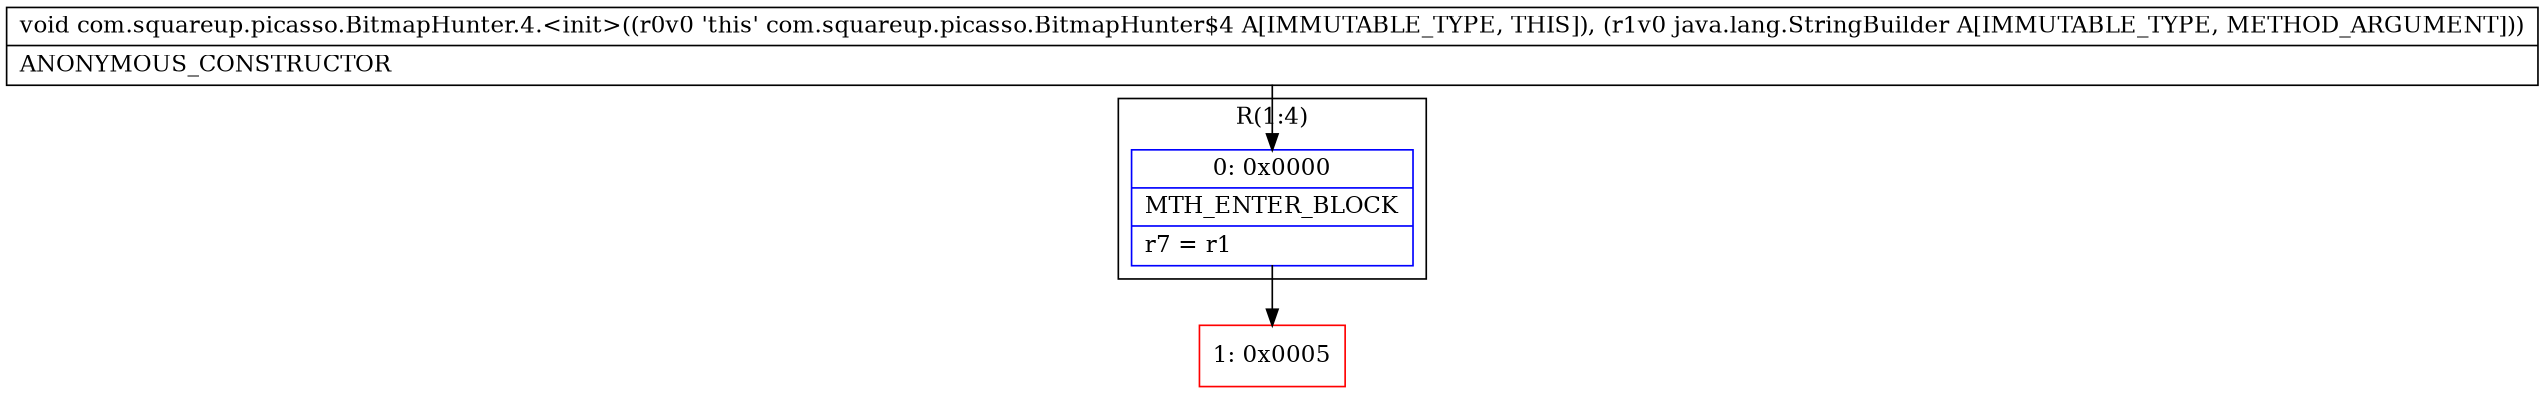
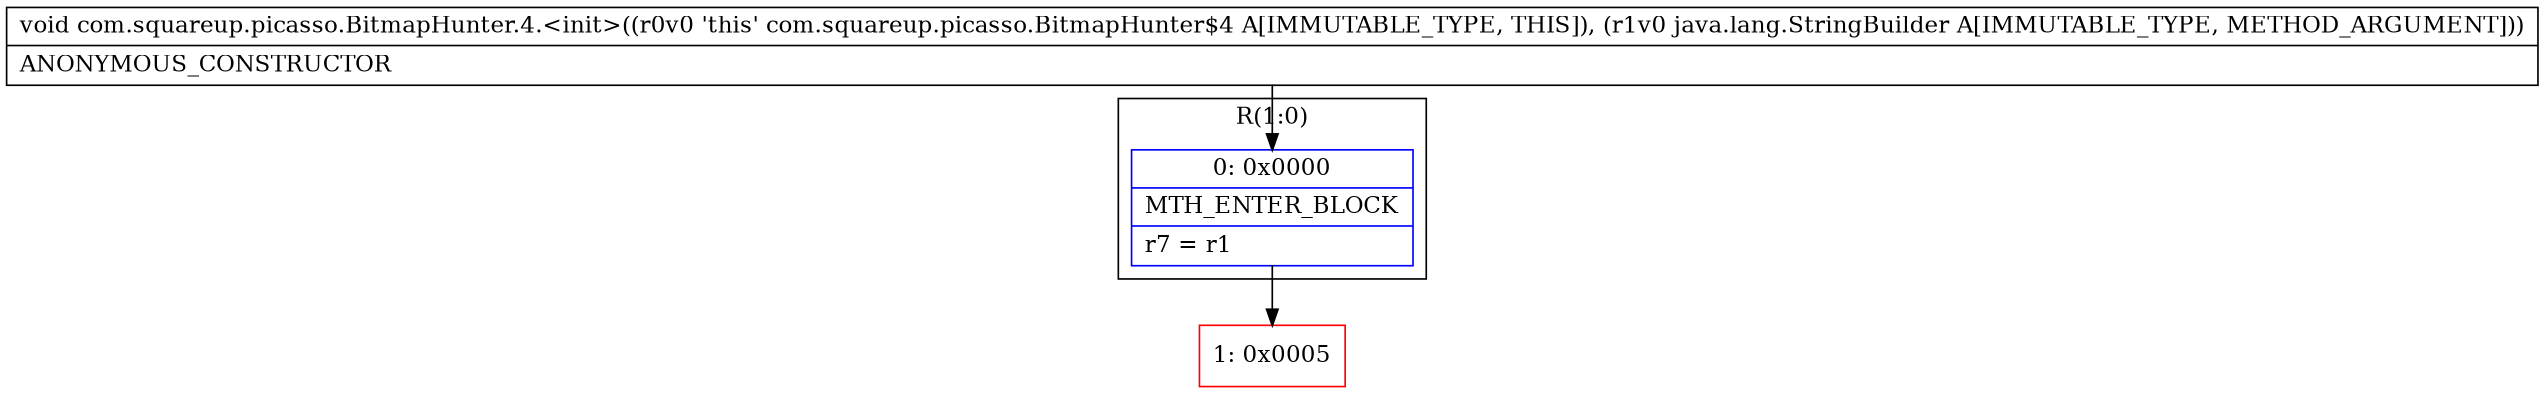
cluster "R(1:4)": label "R(1:4)" -> "R(1:0)"
